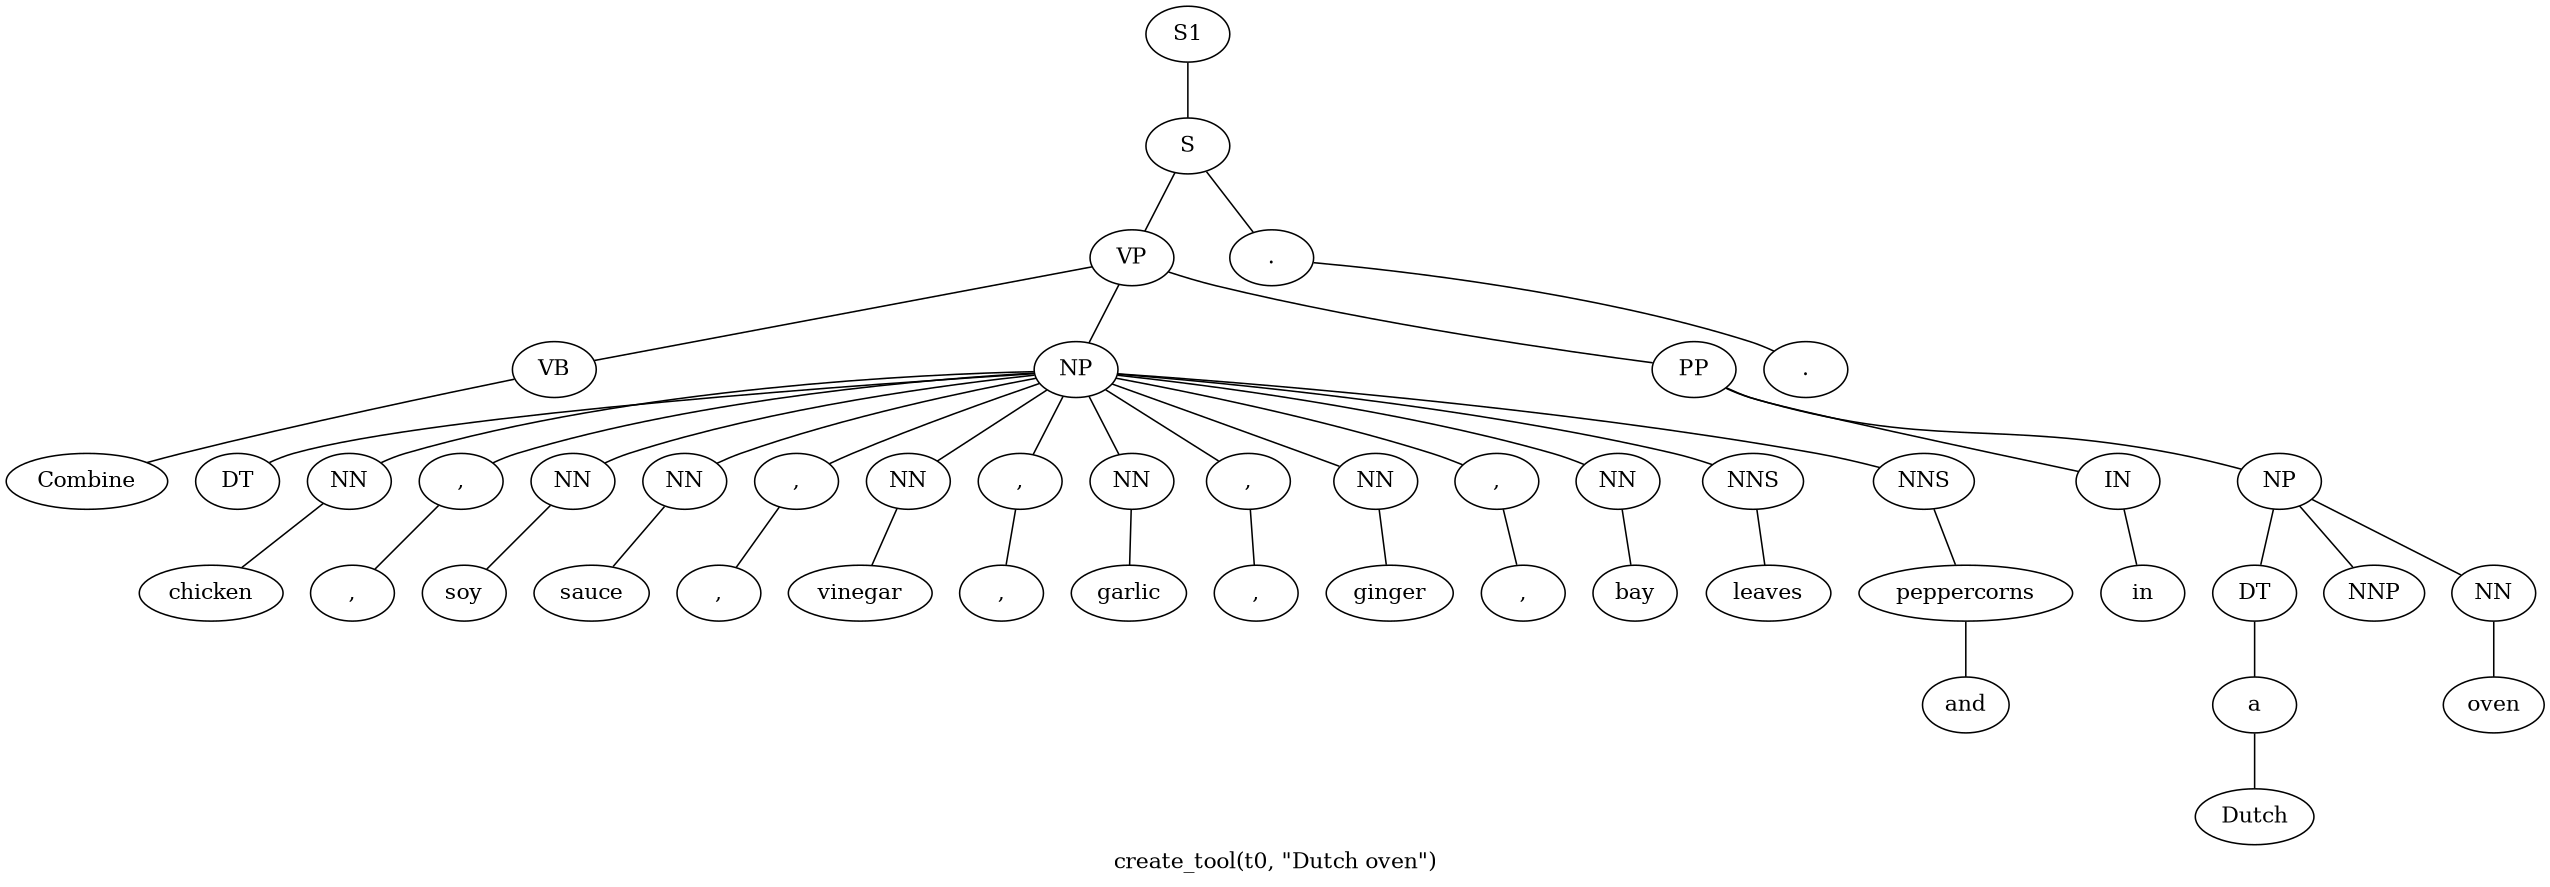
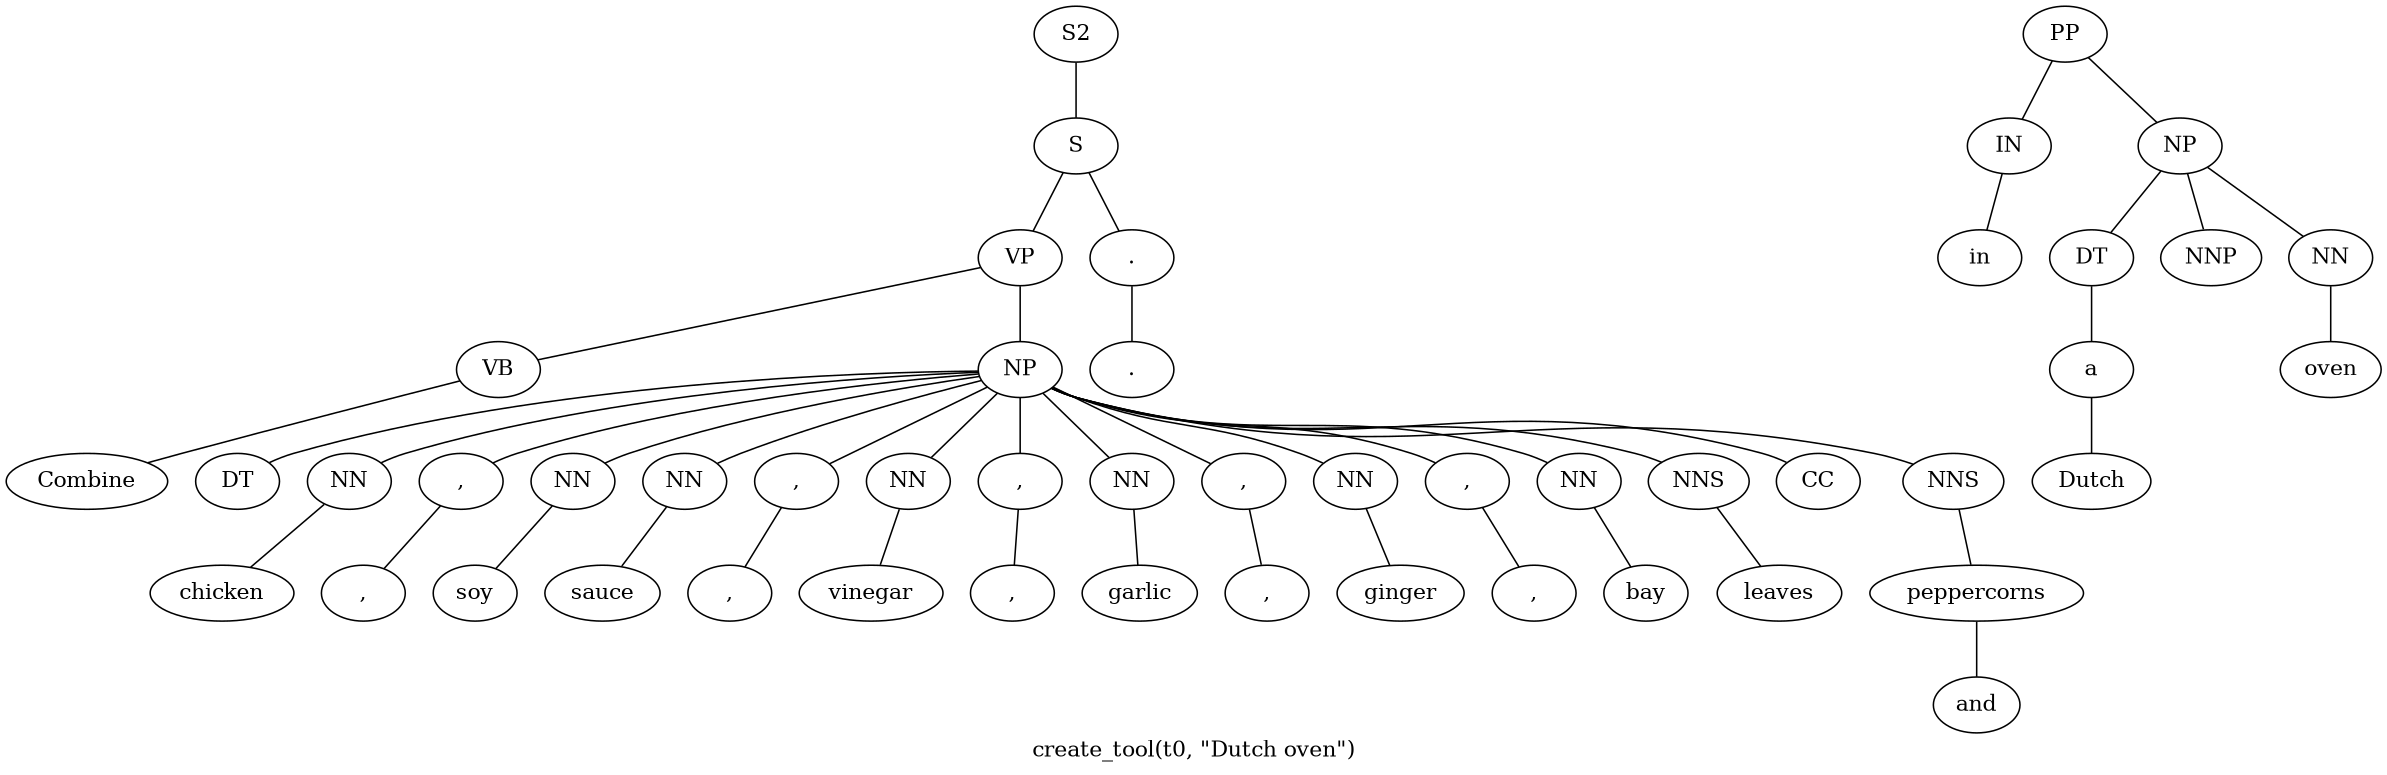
node "S1": label "S1" -> "S2"
edge "VP" -- "PP": removed
node "CC": added
